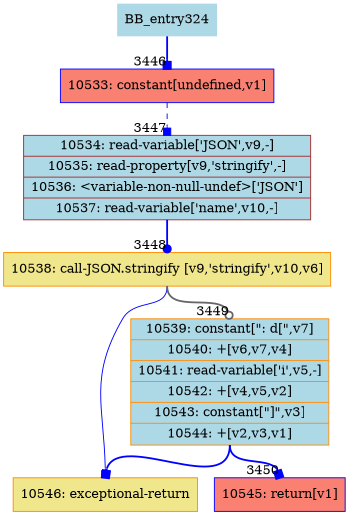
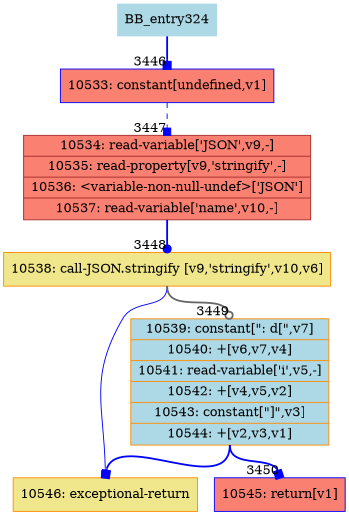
node "10534: read-variable['JSON',v9,-]": fillcolor lightblue -> salmon
